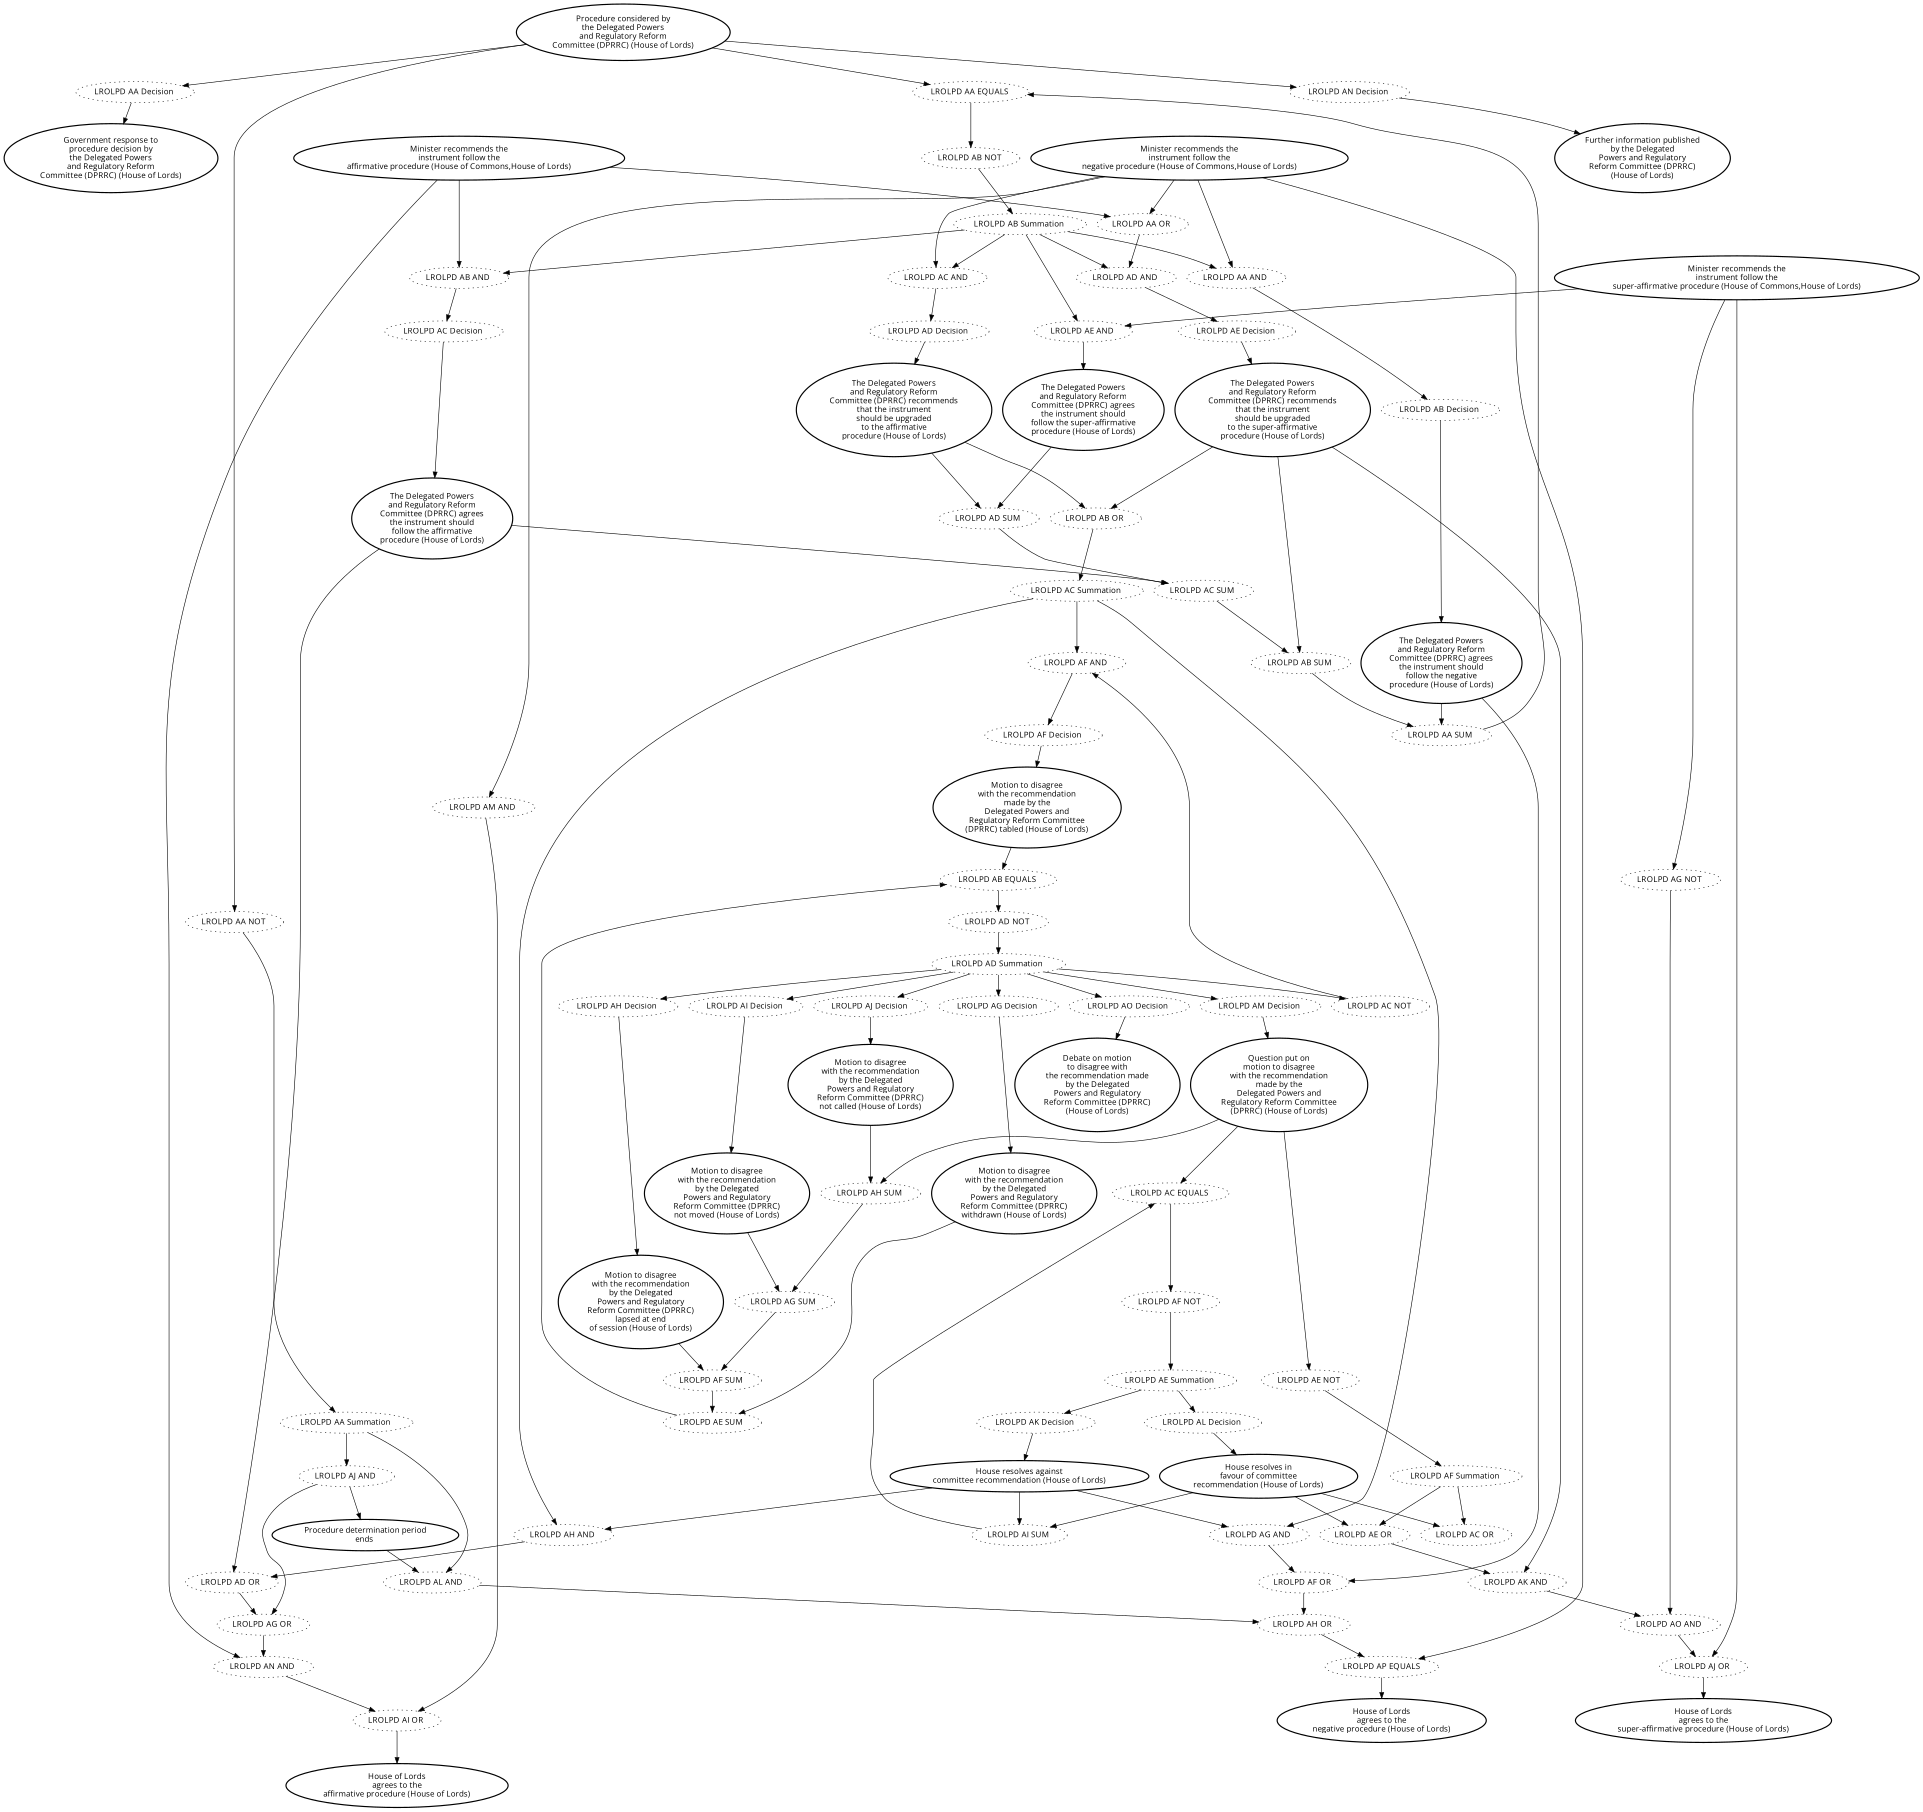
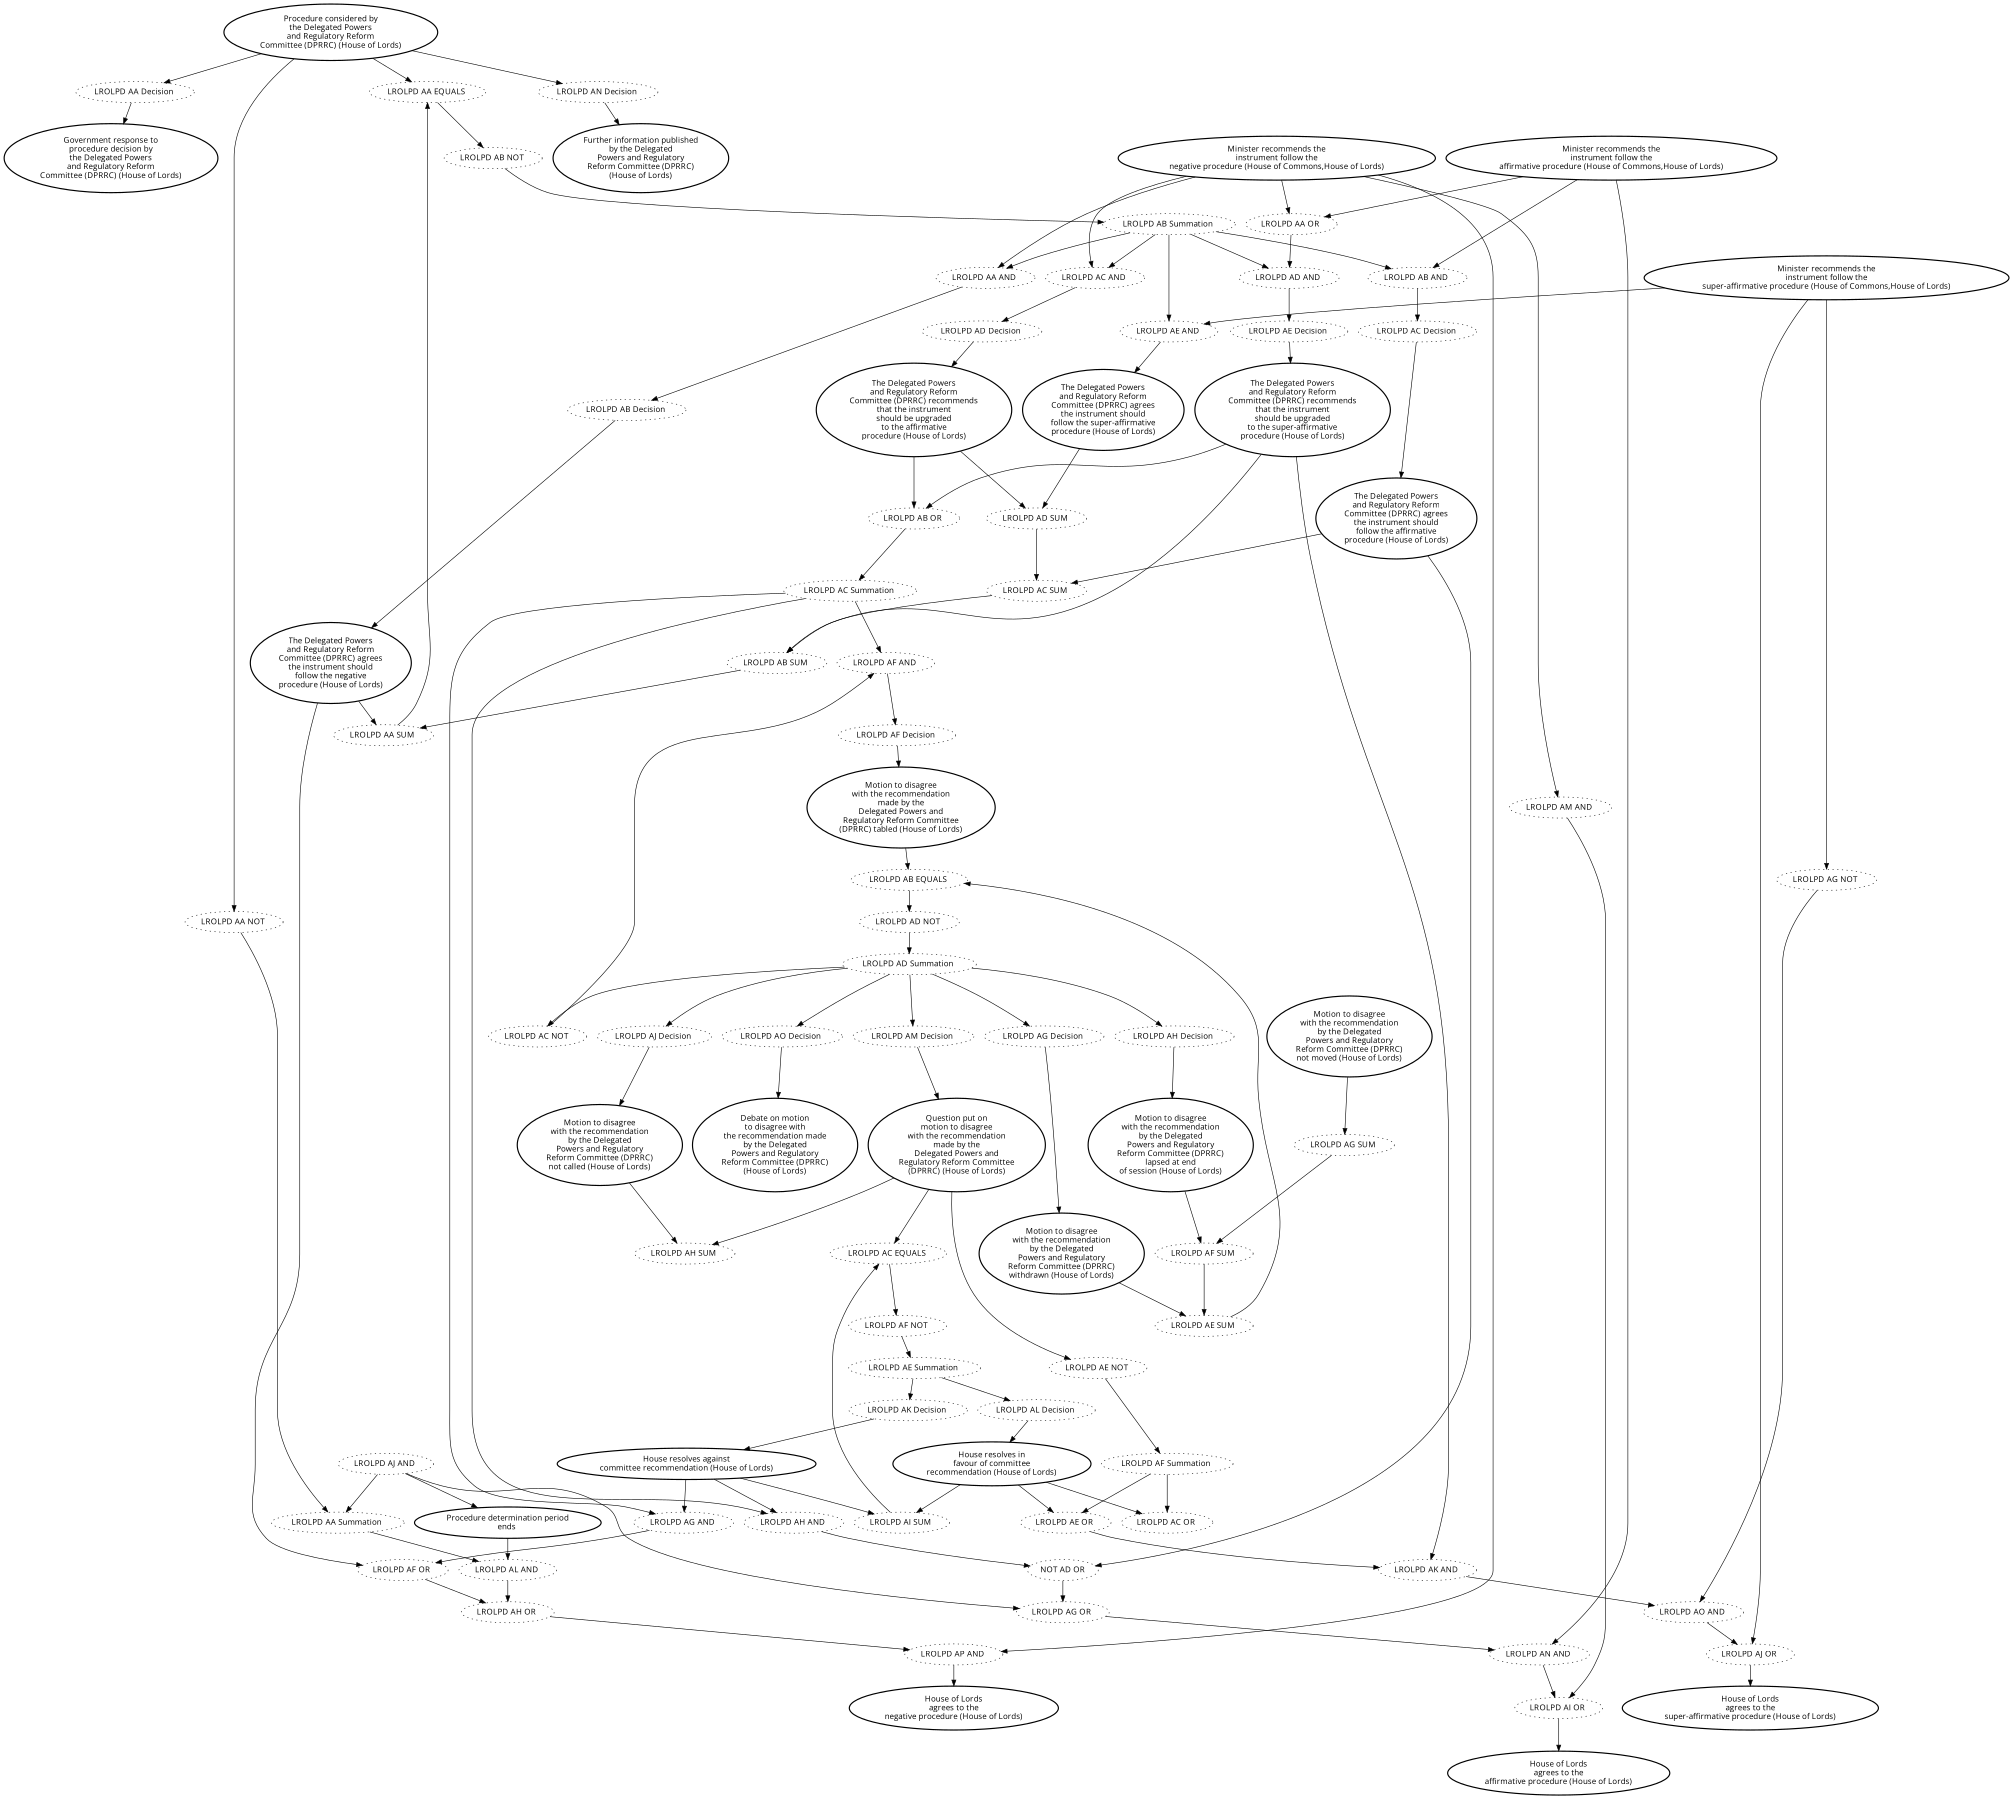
node "LROLPD AI Decision": removed
edge "LROLPD AH SUM" -> "LROLPD AG SUM": removed
edge "LROLPD AA Summation" -> "LROLPD AJ AND": reversed
node "LROLPD AD OR": label "LROLPD AD OR" -> "NOT AD OR"
node "LROLPD AP EQUALS": label "LROLPD AP EQUALS" -> "LROLPD AP AND"
